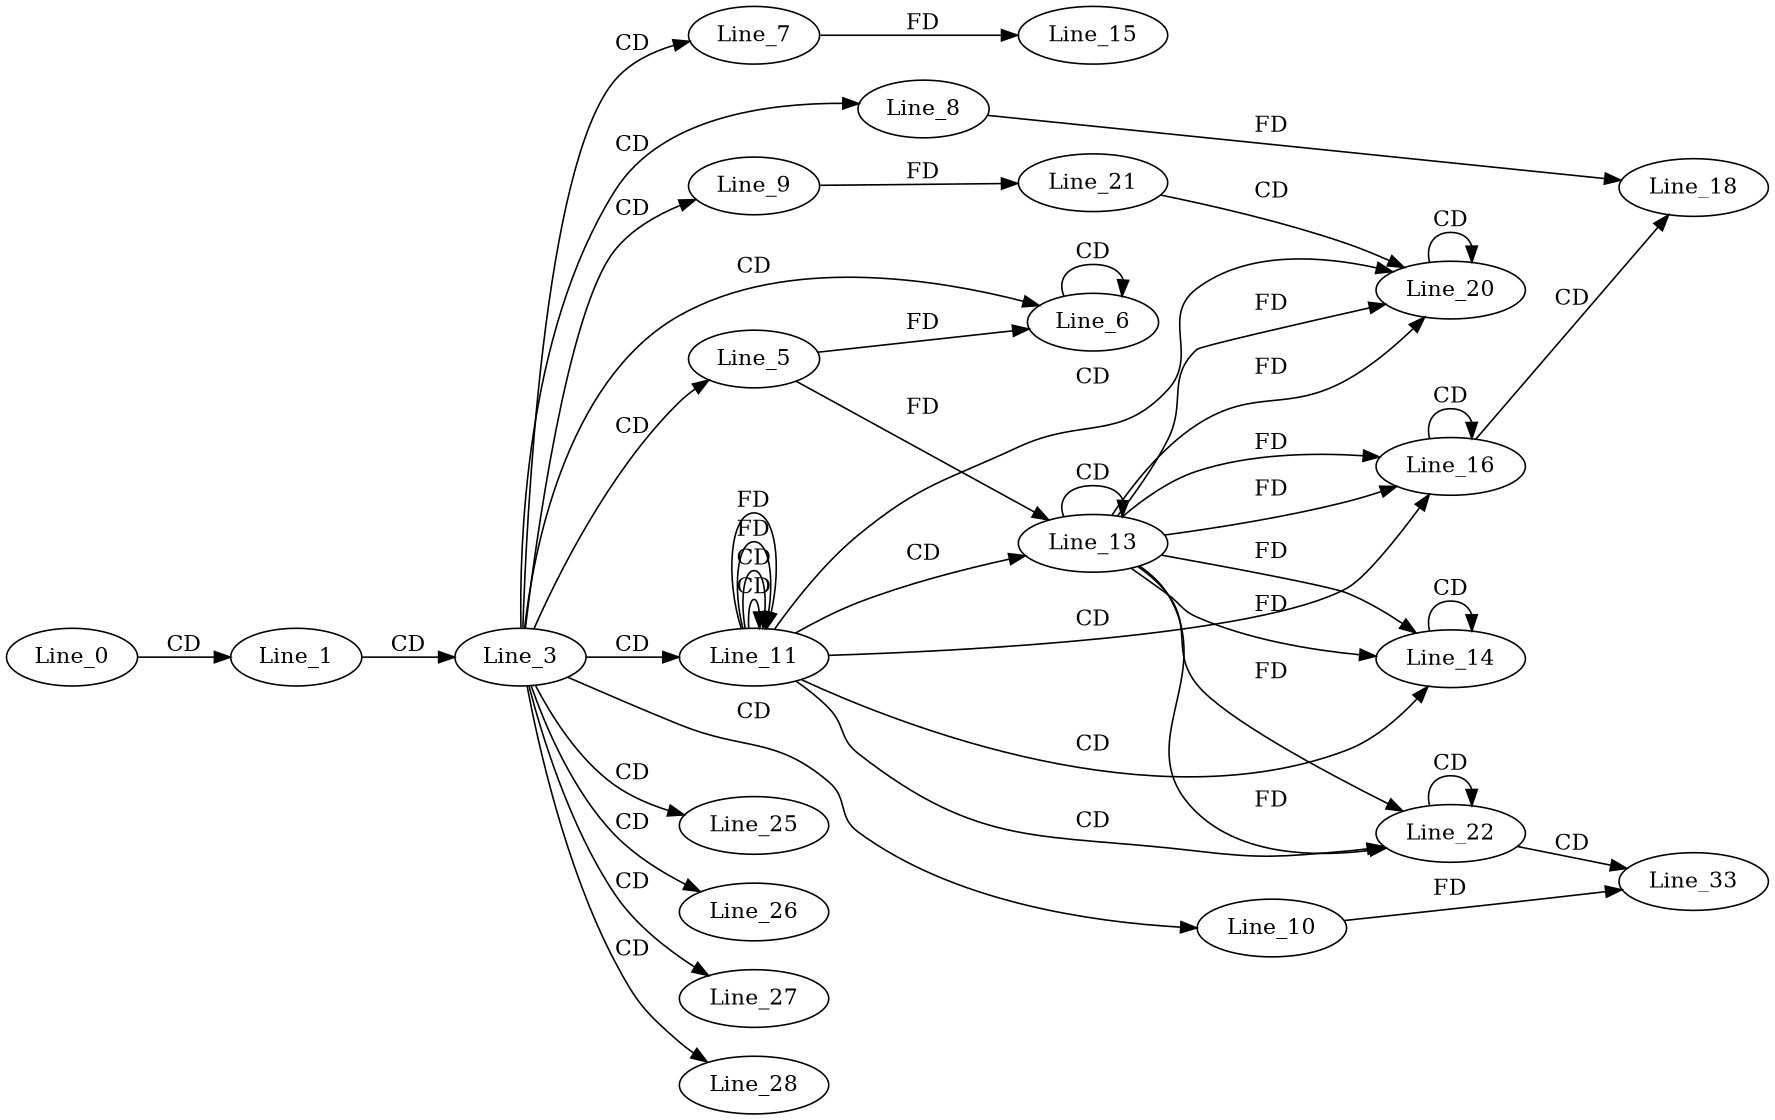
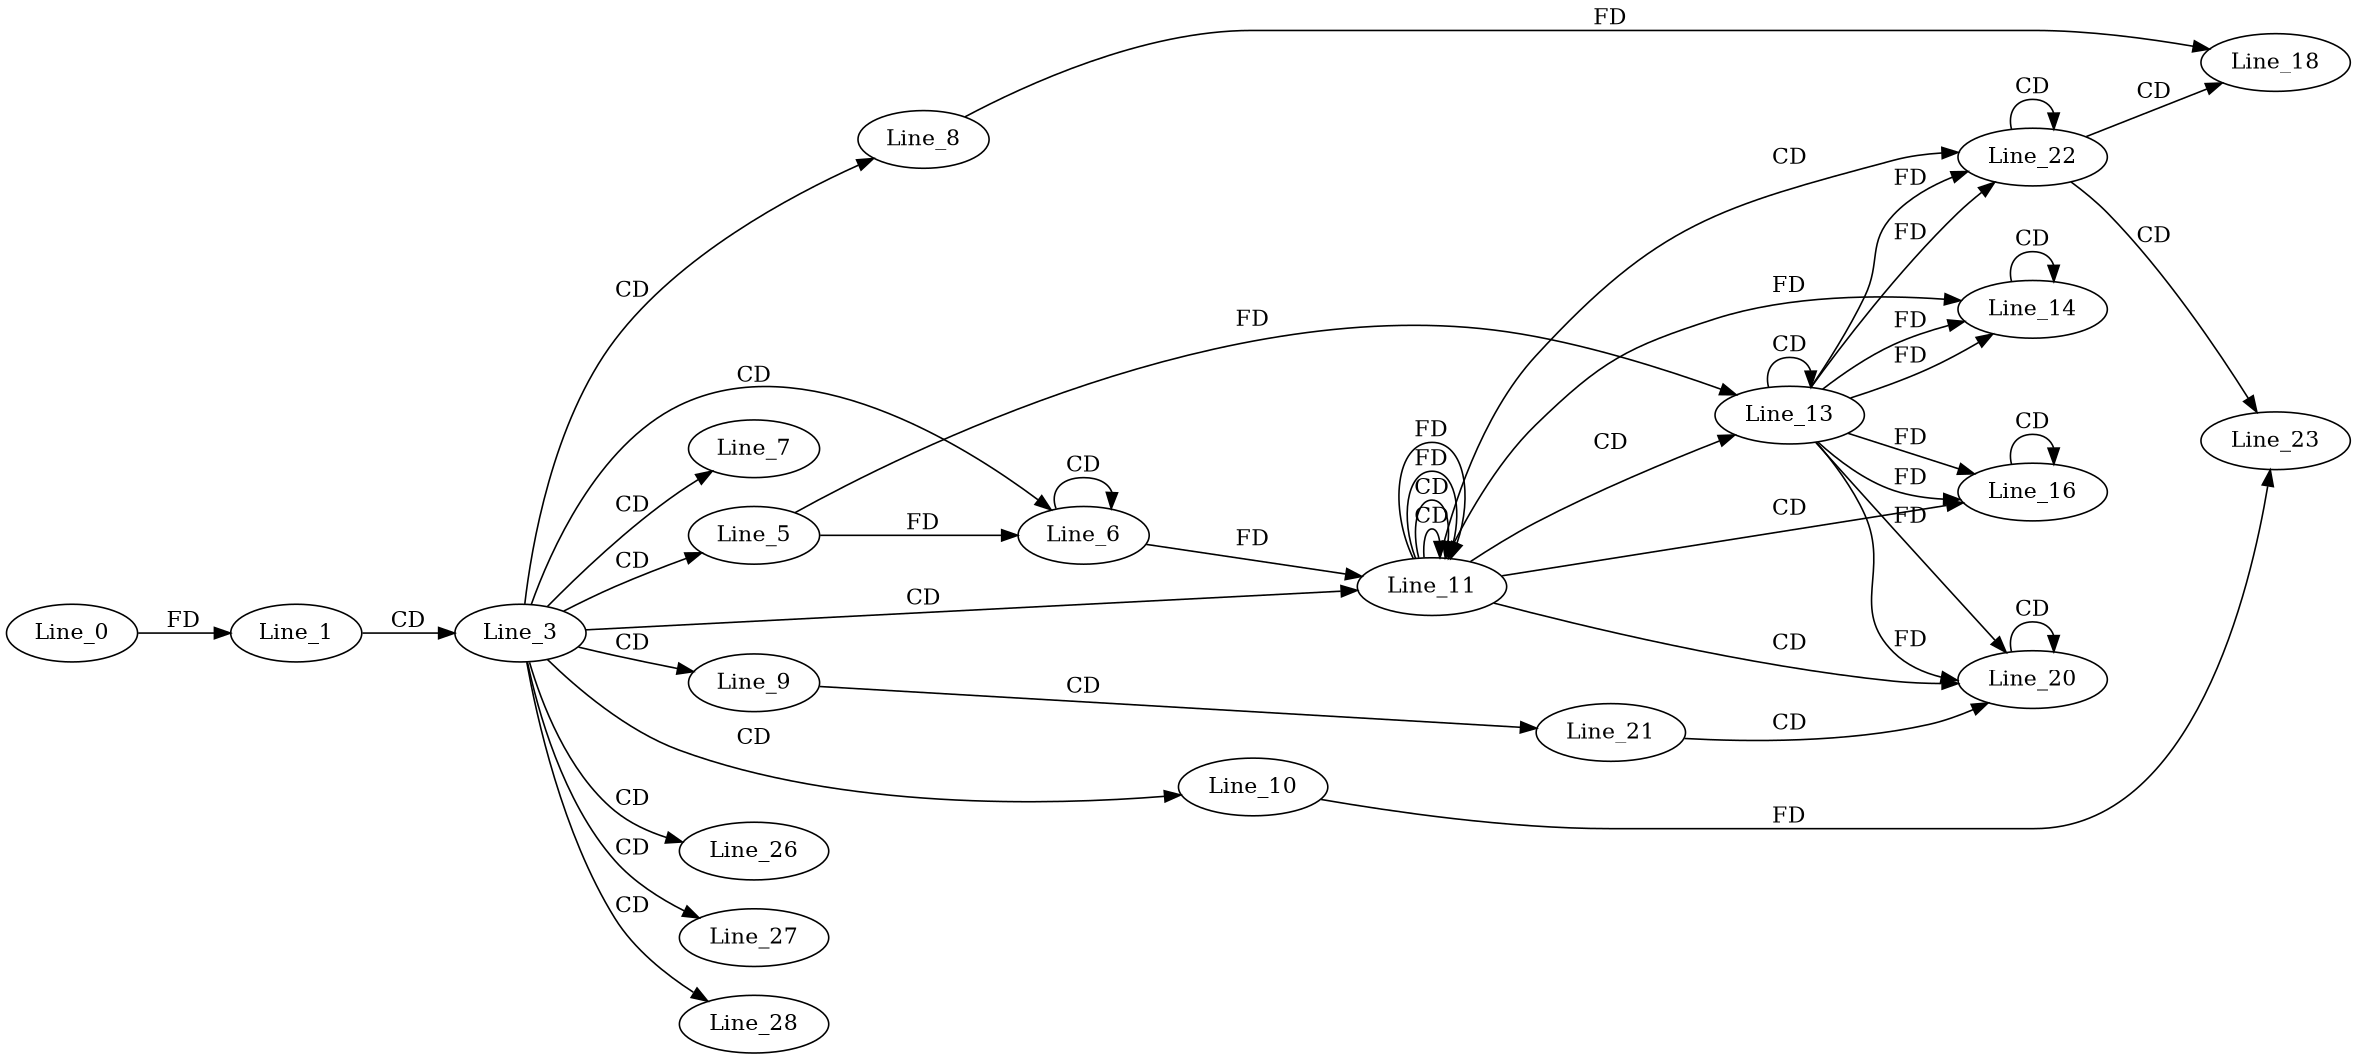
node "Line_15": removed
edge "Line_9" -> "Line_21": label "FD" -> "CD"
edge "Line_16" -> "Line_18": now "Line_22" -> "Line_18"
edge "Line_6" -> "Line_11": added, label "FD"
edge "Line_0" -> "Line_1": label "CD" -> "FD"
edge "Line_11" -> "Line_14": label "CD" -> "FD"
node "Line_25": removed
node "Line_33": label "Line_33" -> "Line_23"
